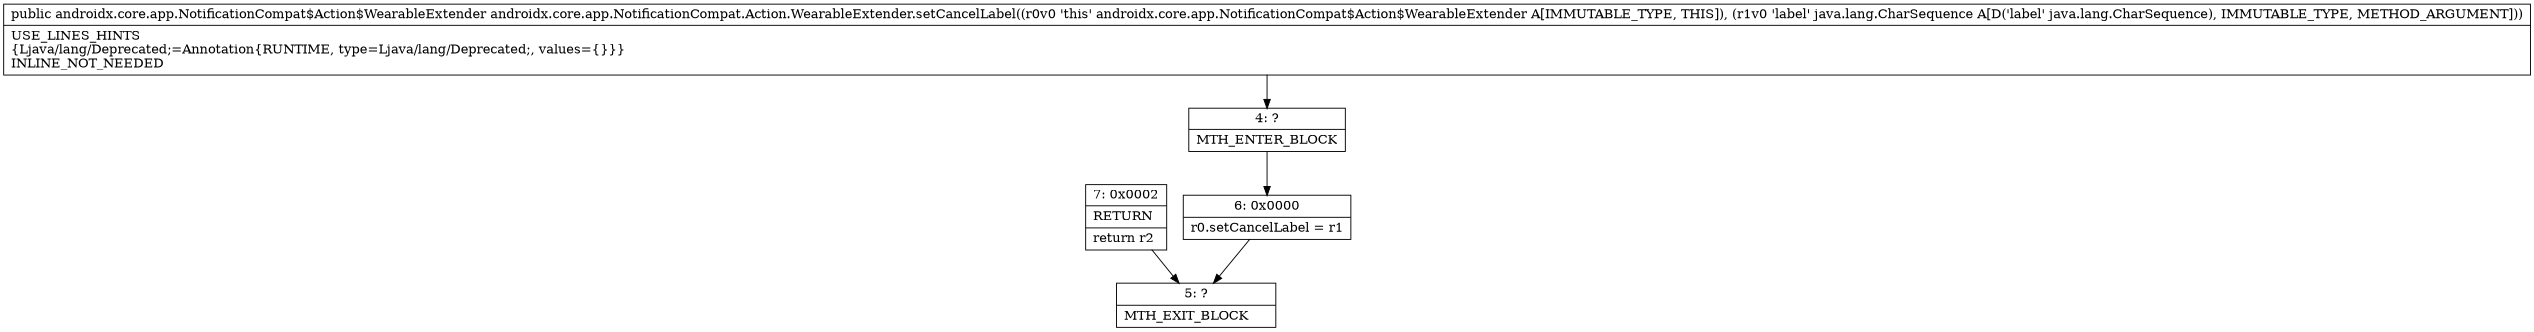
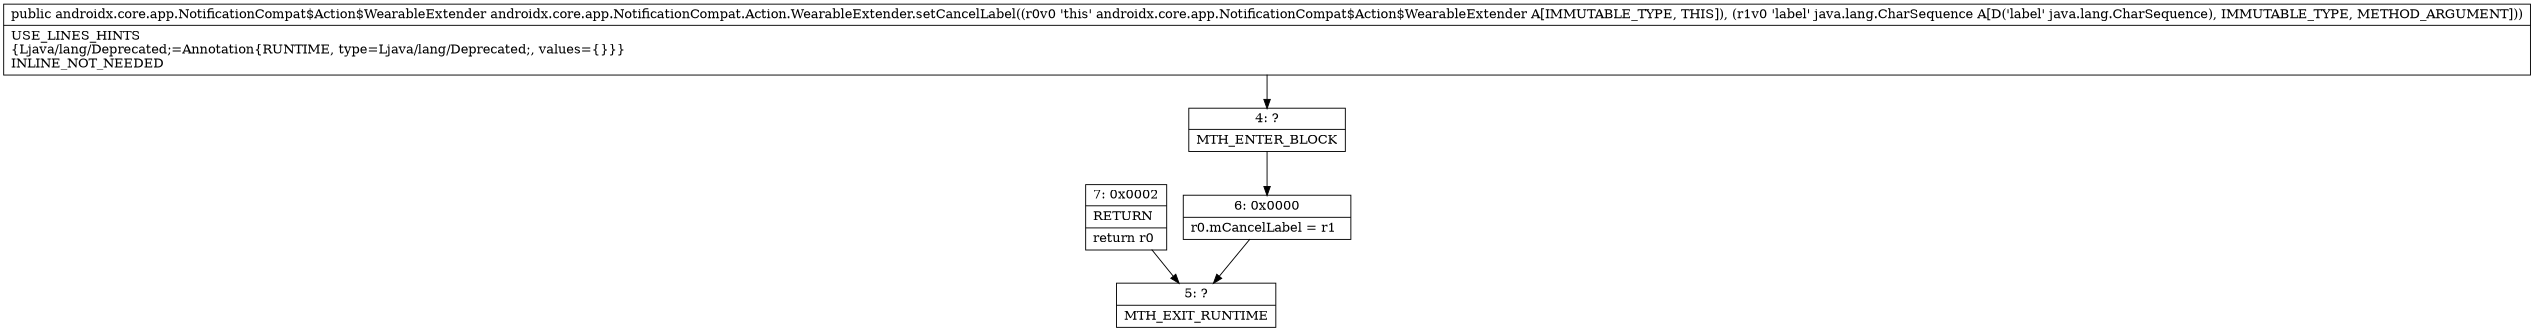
node "6: 0x0000": text "r0.setCancelLabel = r1" -> "r0.mCancelLabel = r1"
node "7: 0x0002": text "return r2" -> "return r0"
node "5: ?": text "MTH_EXIT_BLOCK" -> "MTH_EXIT_RUNTIME"
